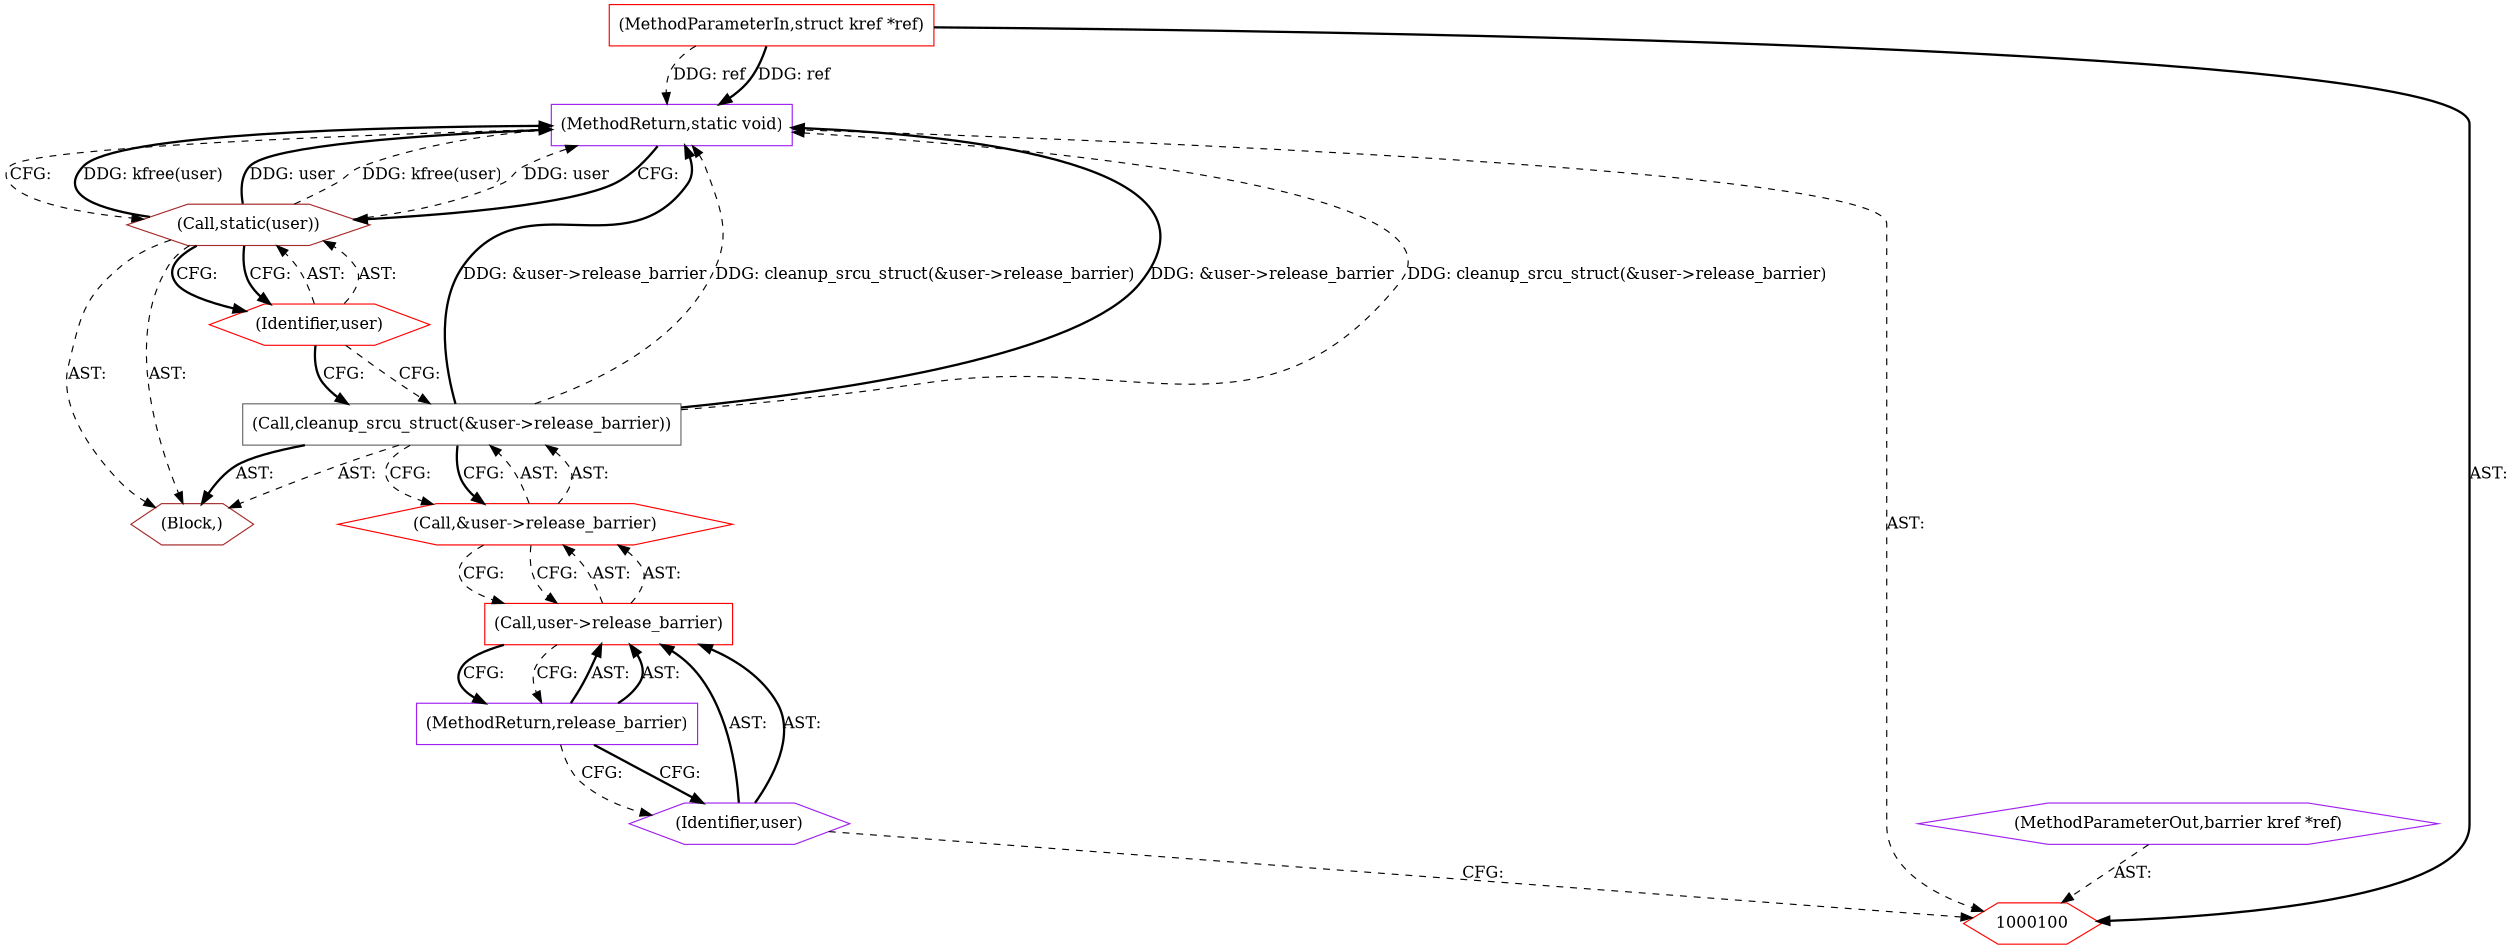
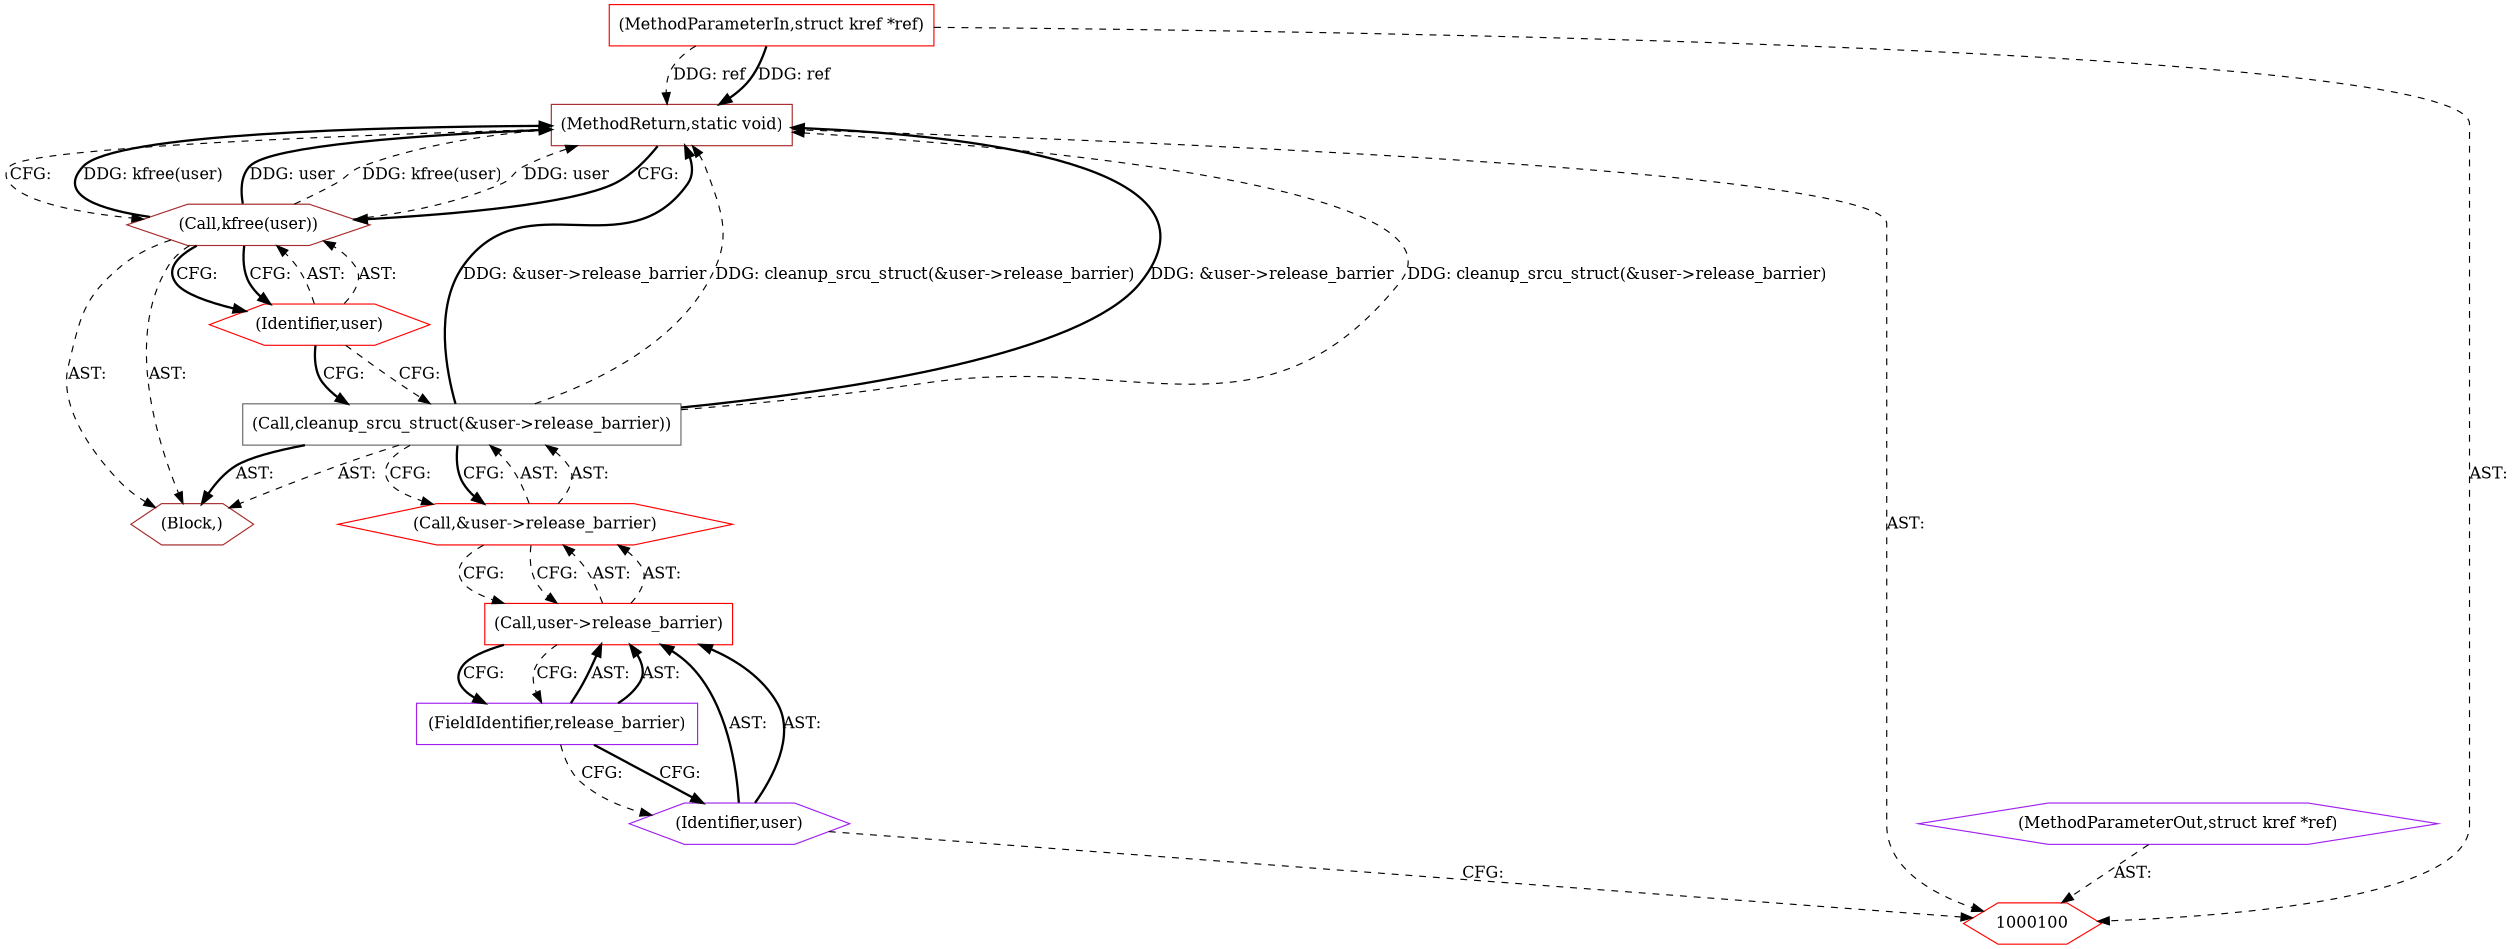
edge "(MethodParameterIn,struct kref *ref)" -> "1000100": style bold -> dashed
node "(MethodReturn,static void)": color purple -> brown
node "(Call,static(user))": label "(Call,static(user))" -> "(Call,kfree(user))"
node "(MethodReturn,release_barrier)": label "(MethodReturn,release_barrier)" -> "(FieldIdentifier,release_barrier)"
node "(MethodParameterOut,barrier kref *ref)": label "(MethodParameterOut,barrier kref *ref)" -> "(MethodParameterOut,struct kref *ref)"
